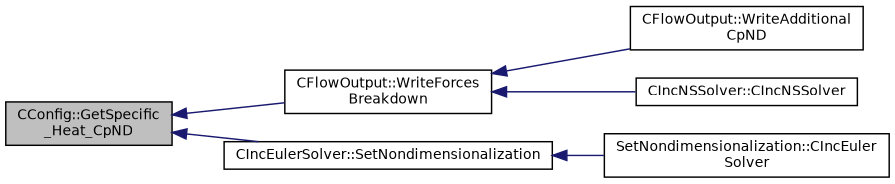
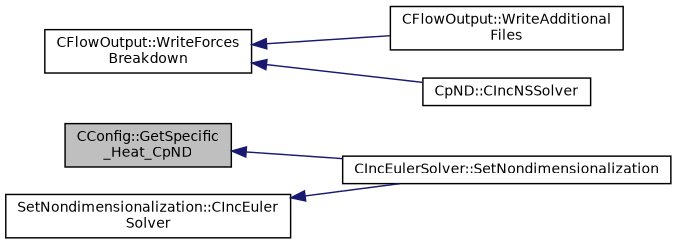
node "CFlowOutput::WriteAdditional CpND": label "CFlowOutput::WriteAdditional CpND" -> "CFlowOutput::WriteAdditional Files"
node "CIncNSSolver::CIncNSSolver": label "CIncNSSolver::CIncNSSolver" -> "CpND::CIncNSSolver"
edge "CFlowOutput::WriteForces Breakdown" -> "CConfig::GetSpecific _Heat_CpND": removed
edge "SetNondimensionalization::CIncEuler Solver" -> "CIncEulerSolver::SetNondimensionalization": reversed
